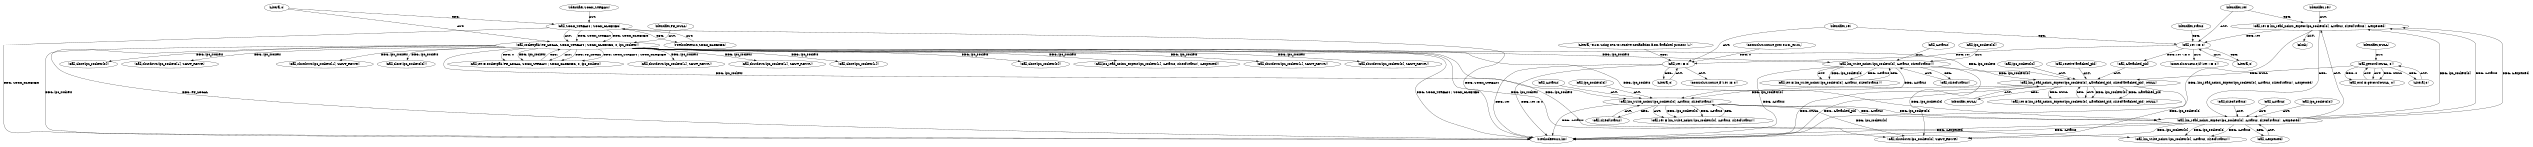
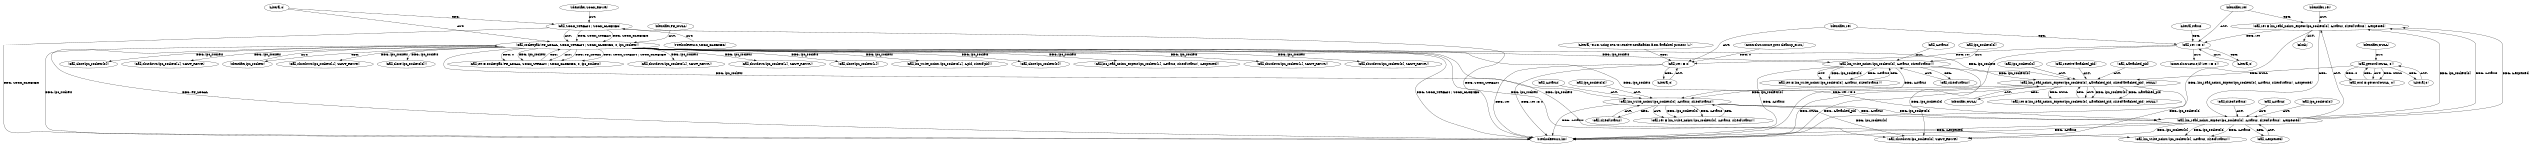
node "(Identifier,SOCK_STREAM)": label "(Identifier,SOCK_STREAM)" -> "(Identifier,SOCK_RDWR)"
node "(Identifier,status)": label "(Identifier,status)" -> "(Literal,status)"
edge "(Call,SOCK_STREAM | SOCK_CLOEXEC)" -> "(MethodReturn,SOCK_CLOEXEC)": removed, label "CFG:"
node "(ControlStructure,goto error_error;)": label "(ControlStructure,goto error_error;)" -> "(ControlStructure,goto cleanup_error;)"
edge "(Call,ret <= 0)" -> "(Call,&attached_pid)": now "(Call,ret <= 0)" -> "(MethodReturn,int)"
node "(Identifier,ipc_sockets)": added
node "(Call,lxc_write_nointr(ipc_sockets[1], &pid, sizeof(pid)))": added
edge "(Call,cwd = getcwd(NULL, 0))" -> "(Call,getcwd(NULL, 0))": label "AST: " -> "CFG: "
node "(ControlStructure,if (ret != 0))": removed
